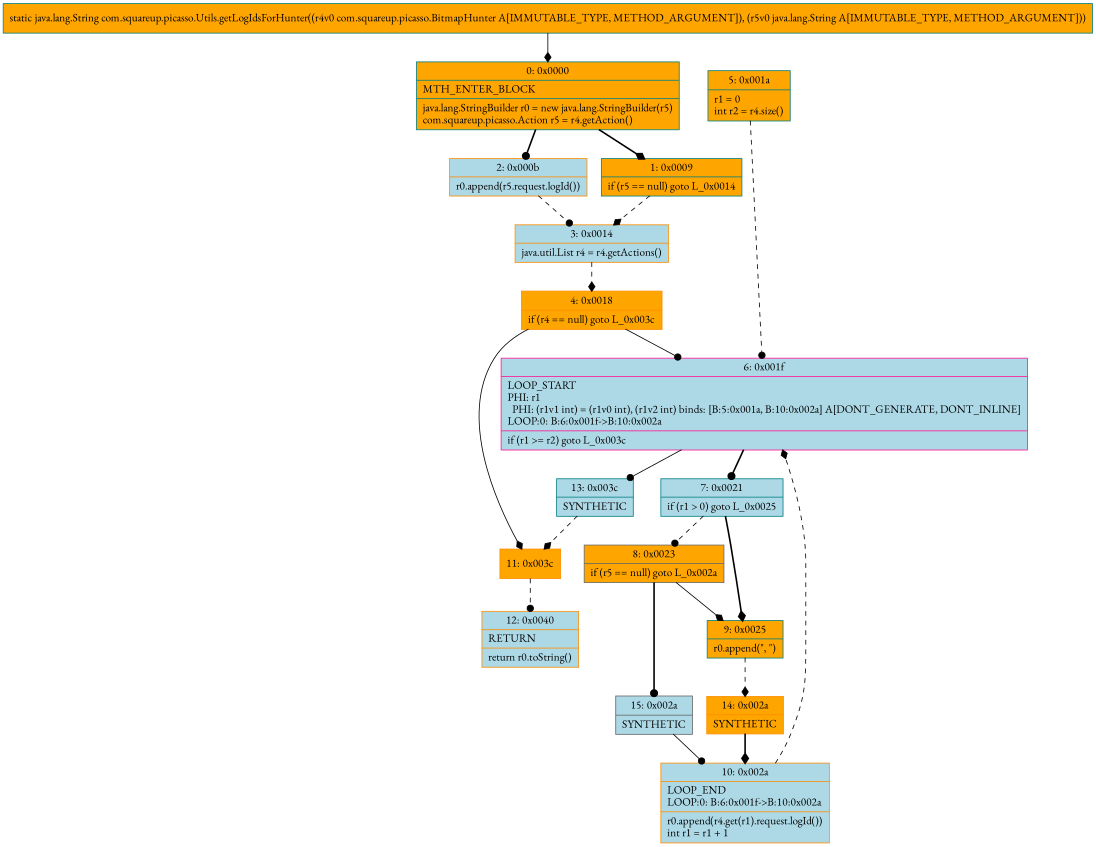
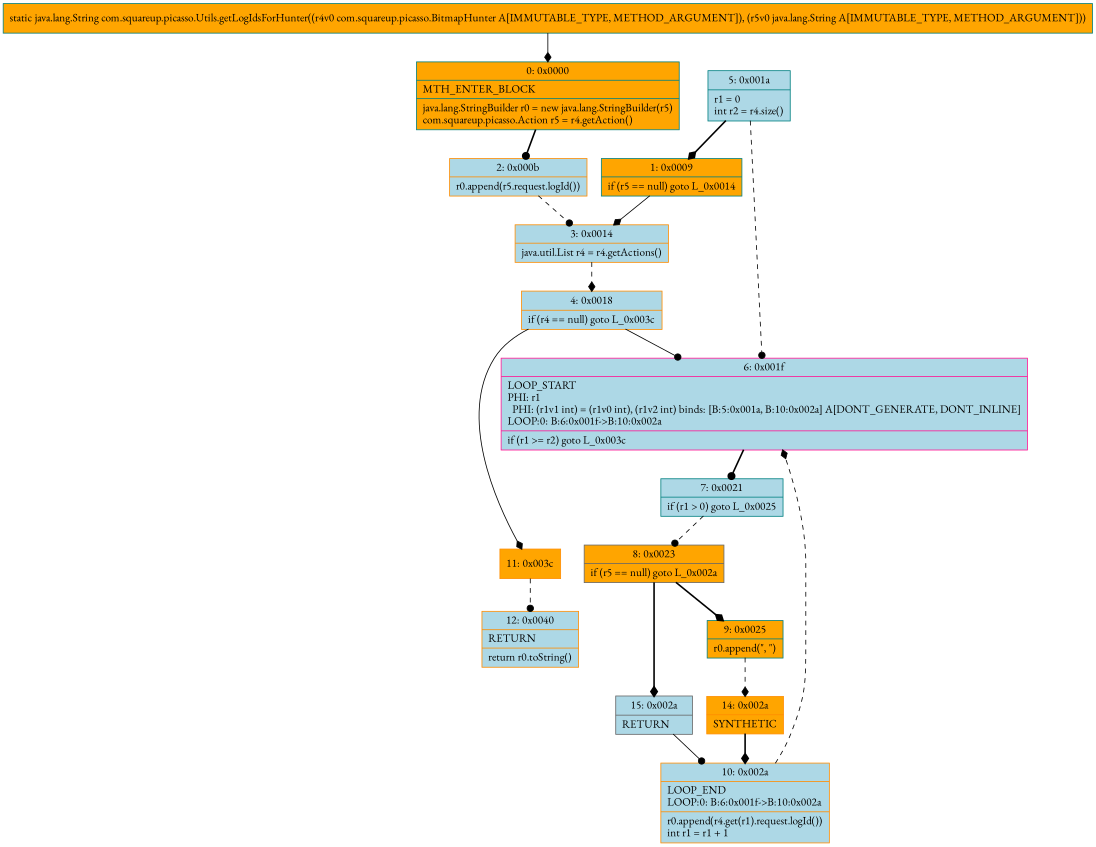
node "5: 0x001a": fillcolor orange -> lightblue
edge "0: 0x0000" -> "1: 0x0009": now "5: 0x001a" -> "1: 0x0009"
edge "1: 0x0009" -> "3: 0x0014": style dashed -> solid
node "4: 0x0018": fillcolor orange -> lightblue
node "13: 0x003c": removed
edge "7: 0x0021" -> "9: 0x0025": removed
edge "8: 0x0023" -> "9: 0x0025": style solid -> bold
edge "8: 0x0023" -> "15: 0x002a": arrowhead dot -> diamond
node "15: 0x002a": text "SYNTHETIC" -> "RETURN"
